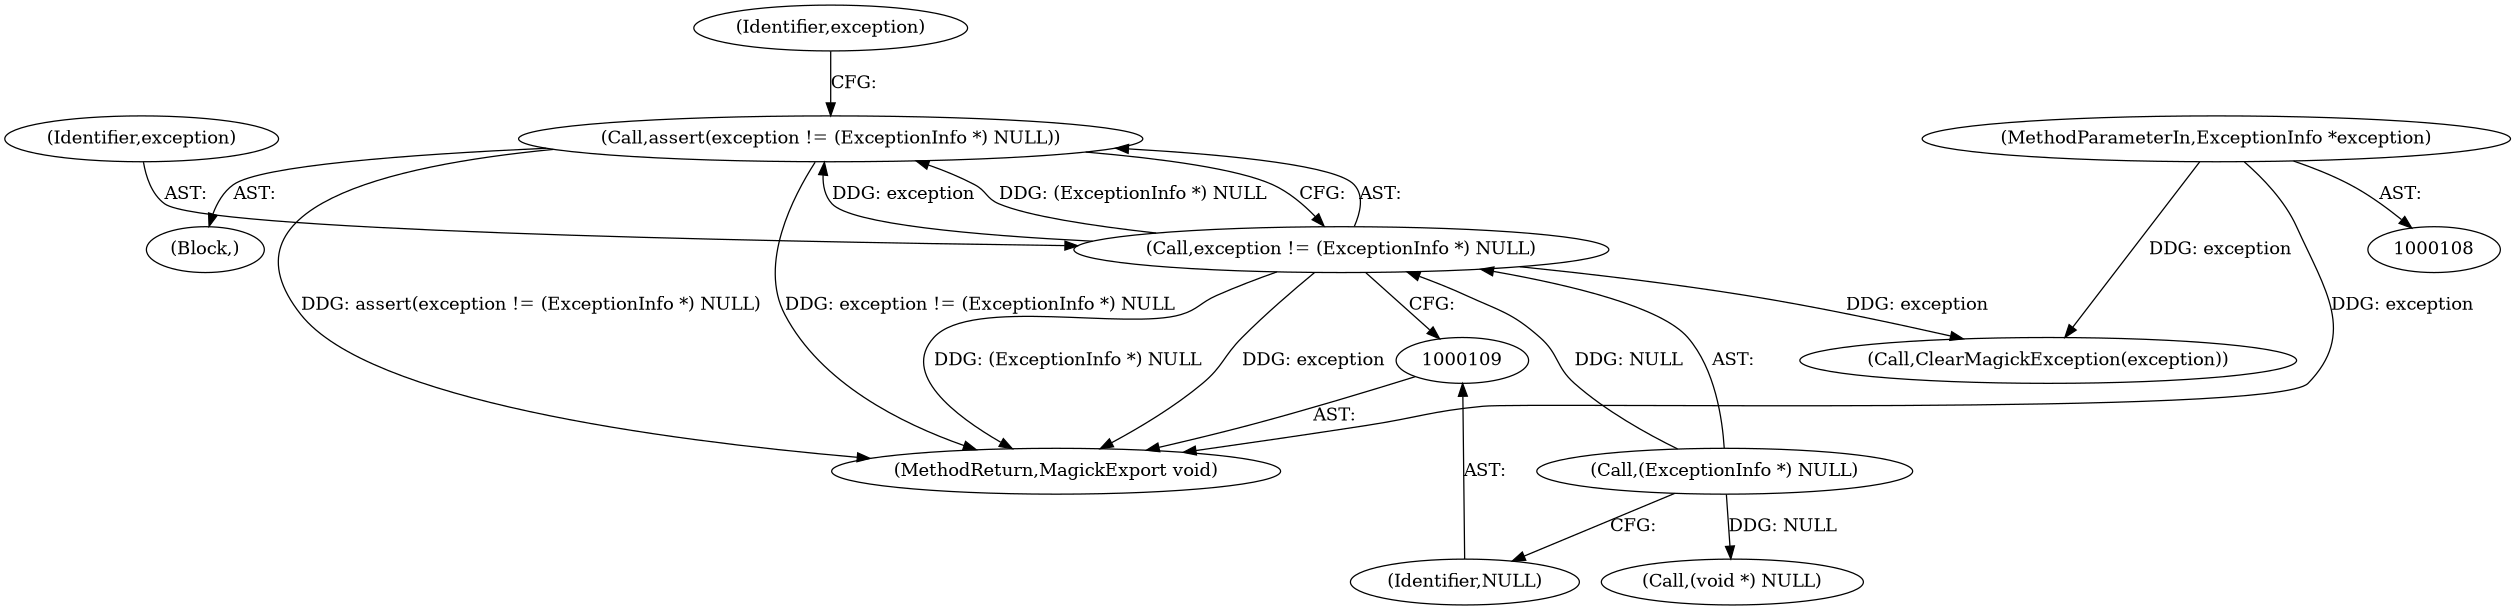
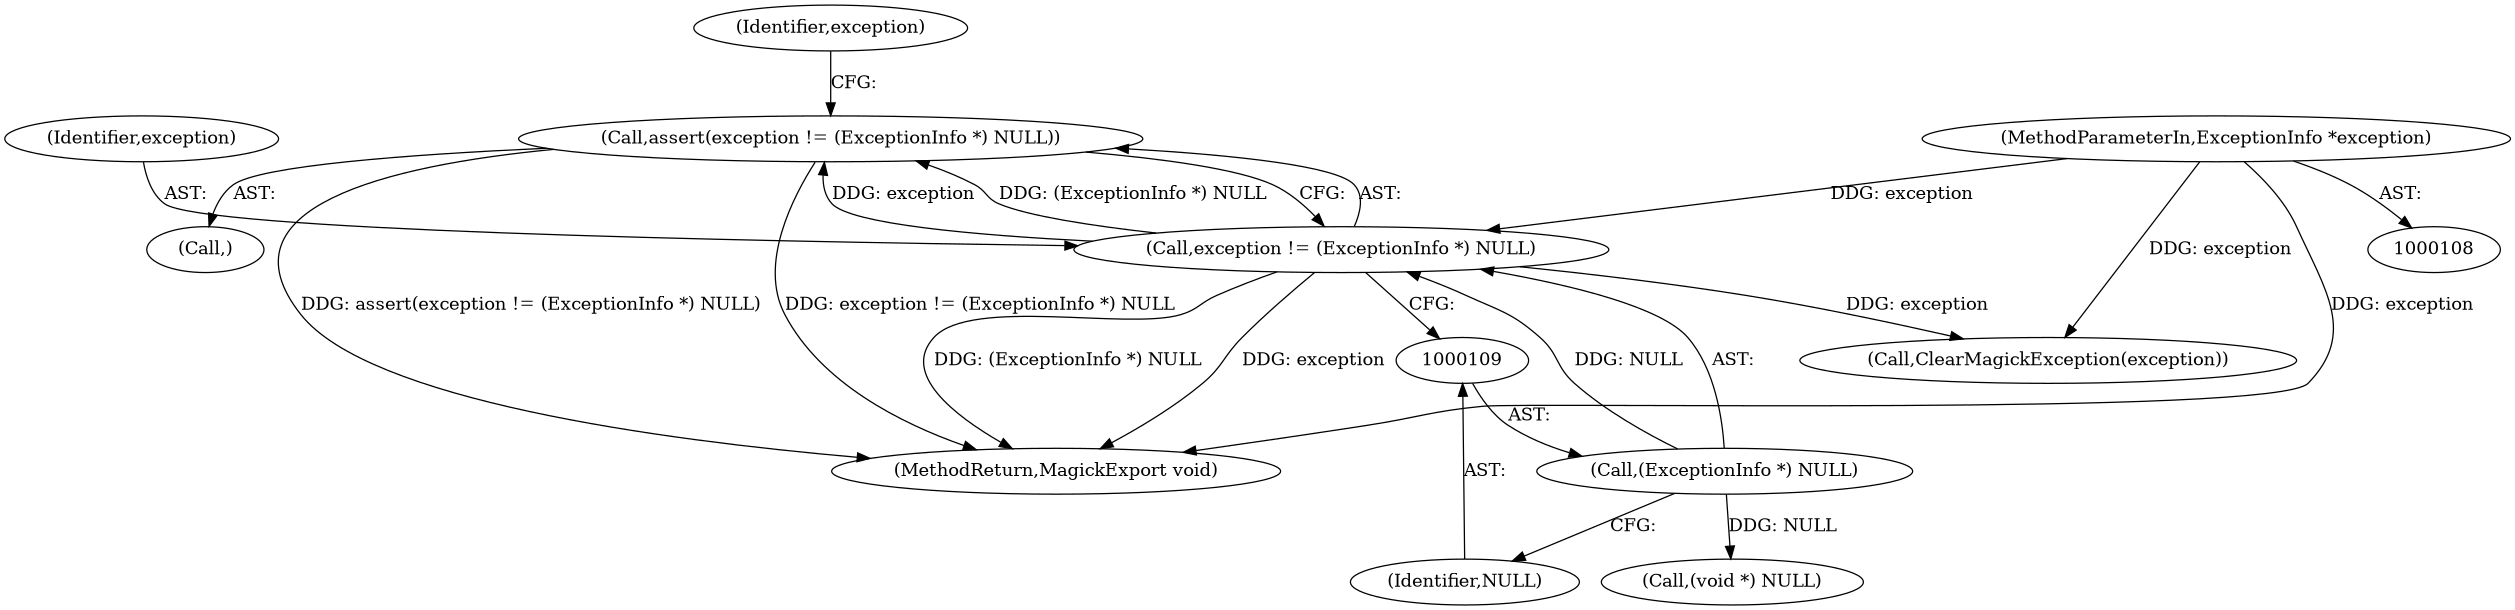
edge "(MethodParameterIn,ExceptionInfo *exception)" -> "(Call,exception != (ExceptionInfo *) NULL)": added, label "DDG: exception"
node "(Block,)": label "(Block,)" -> "(Call,)"
edge "1000109" -> "(MethodReturn,MagickExport void)": now "1000109" -> "(Call,(ExceptionInfo *) NULL)"
